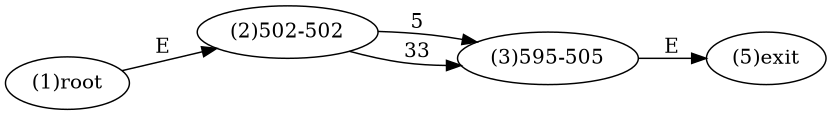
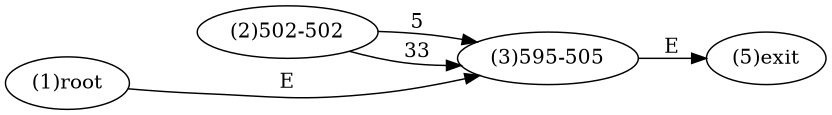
edge "(1)root" -> "(2)502-502": now "(1)root" -> "(3)595-505"
